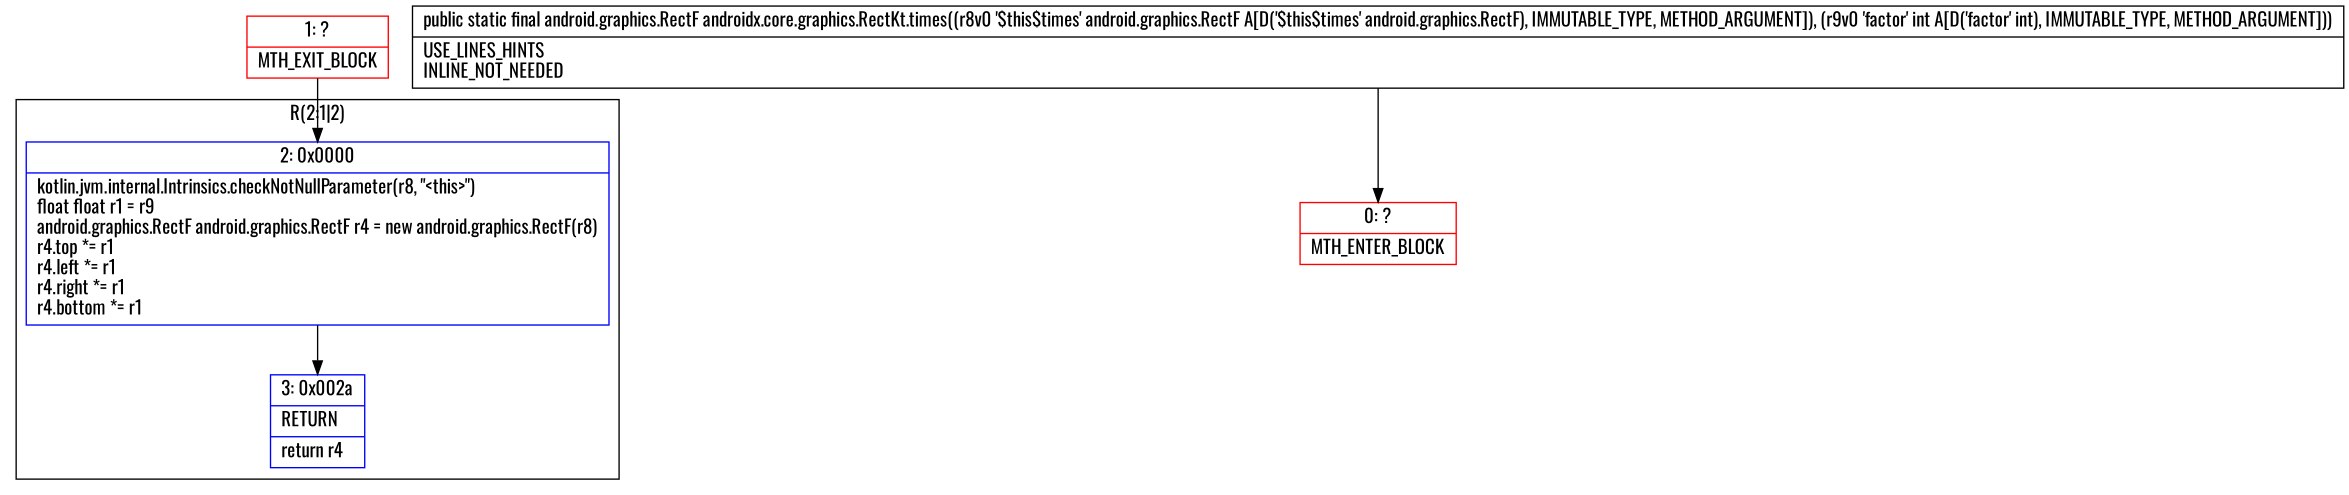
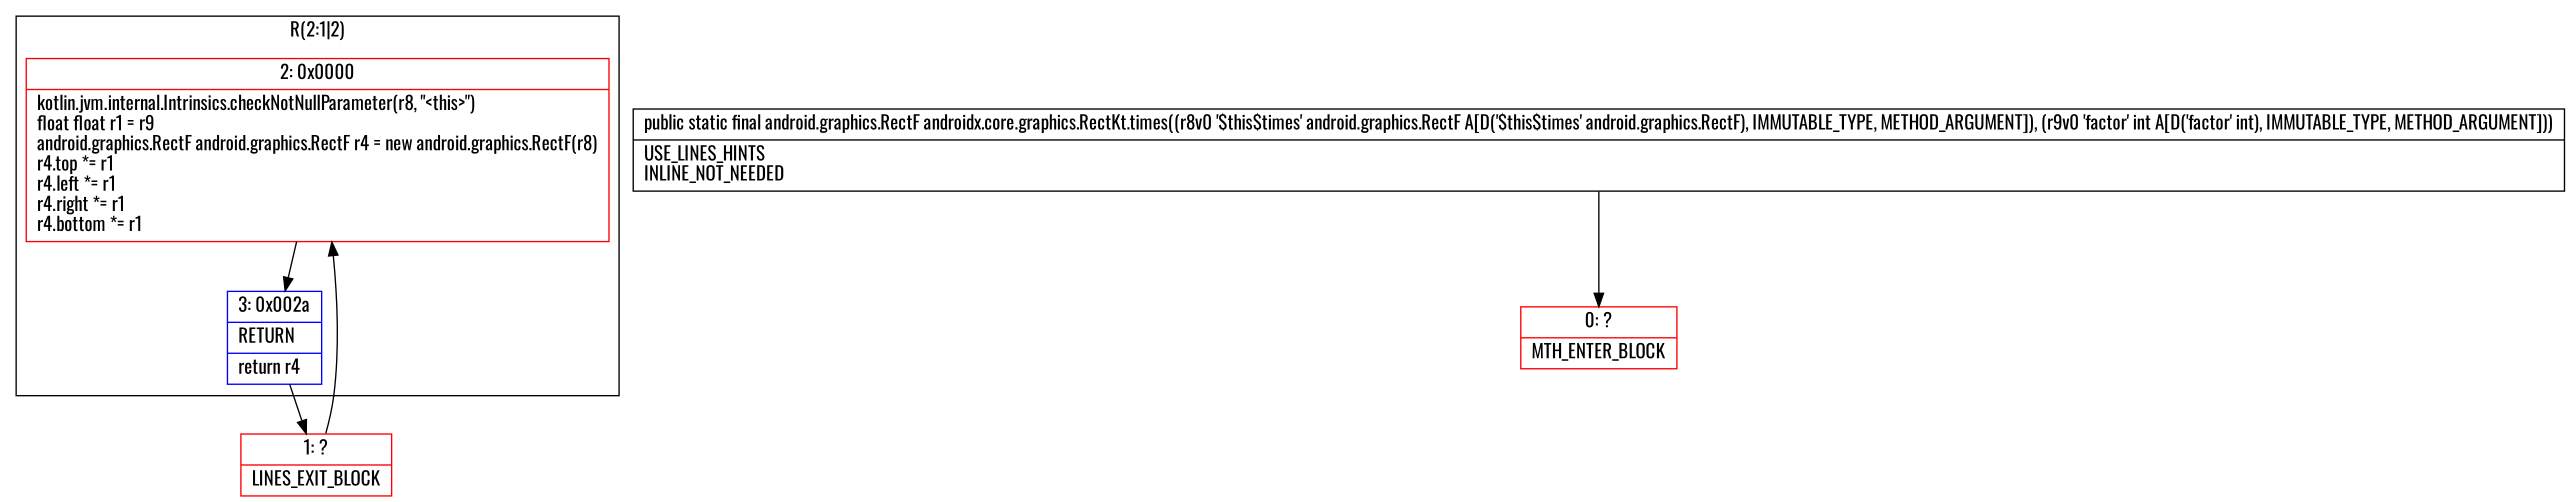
node "1: ?": text "MTH_EXIT_BLOCK" -> "LINES_EXIT_BLOCK"
node "2: 0x0000": color blue -> red
edge "3: 0x002a" -> "1: ?": added
